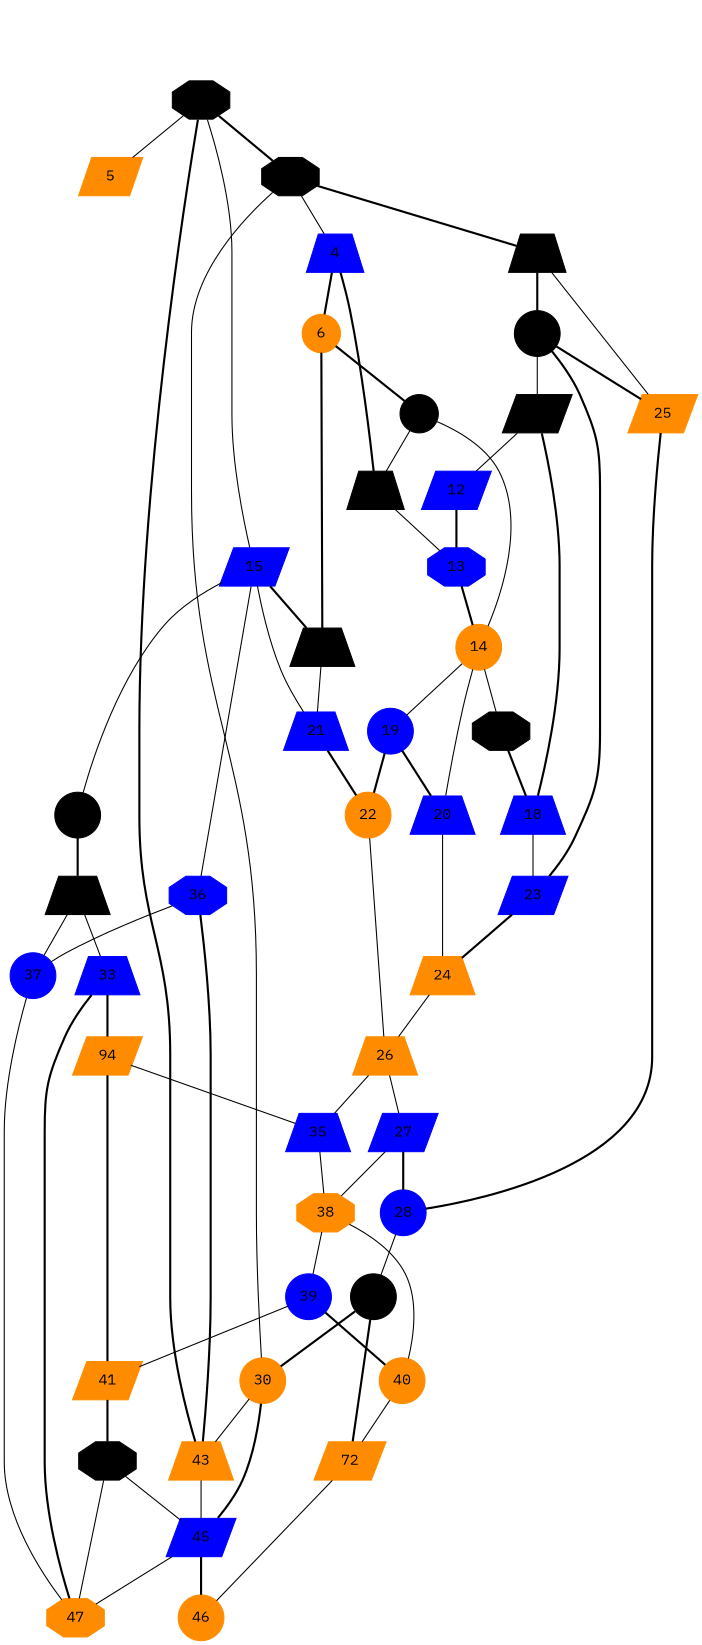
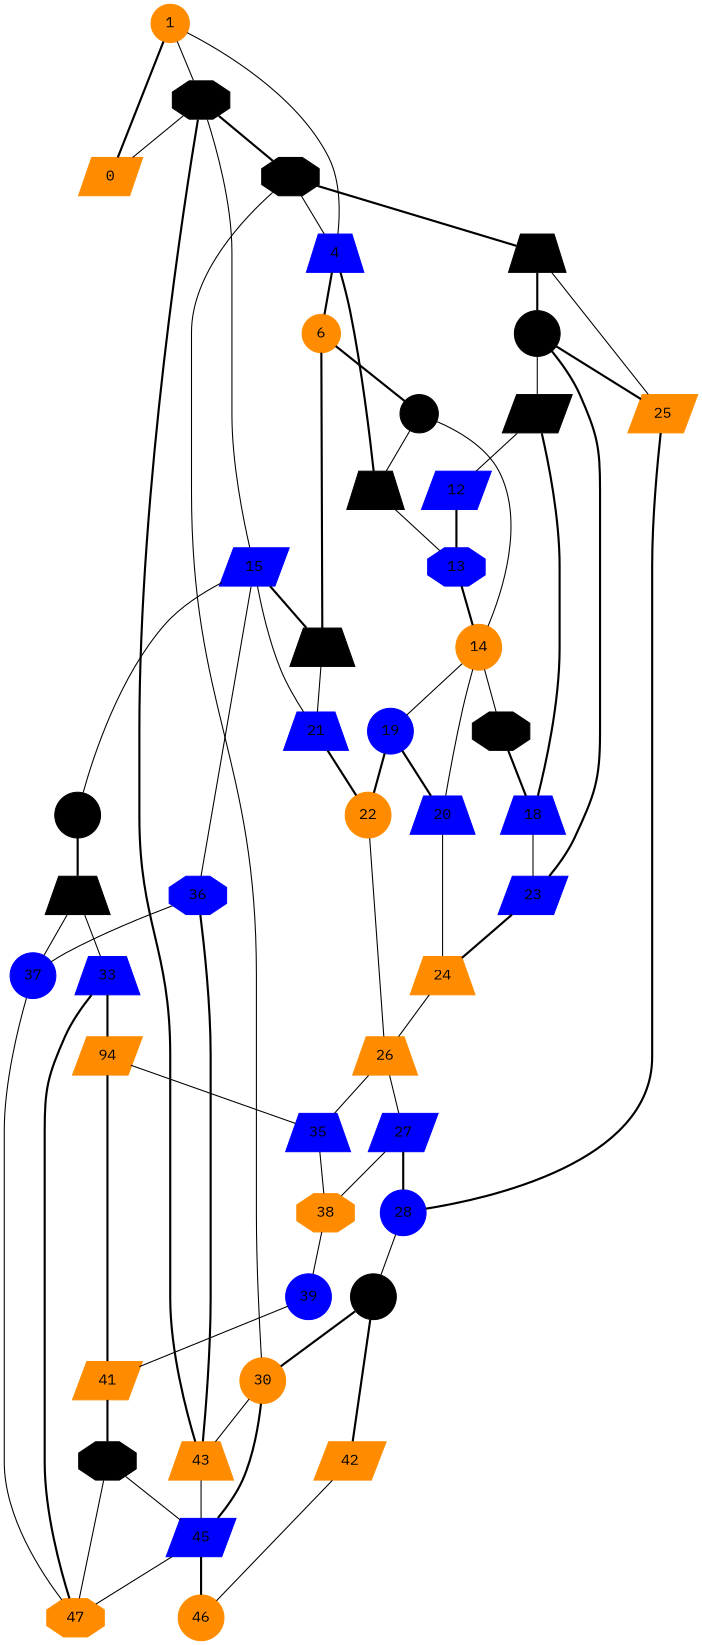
node "1": added
node "5": label "5" -> "0"
node "40": removed
node "72": label "72" -> "42"
